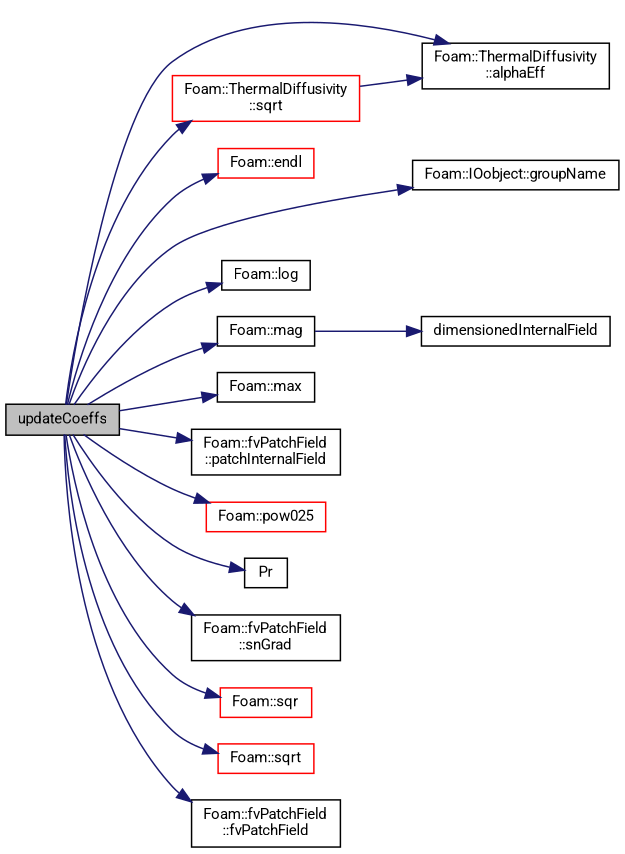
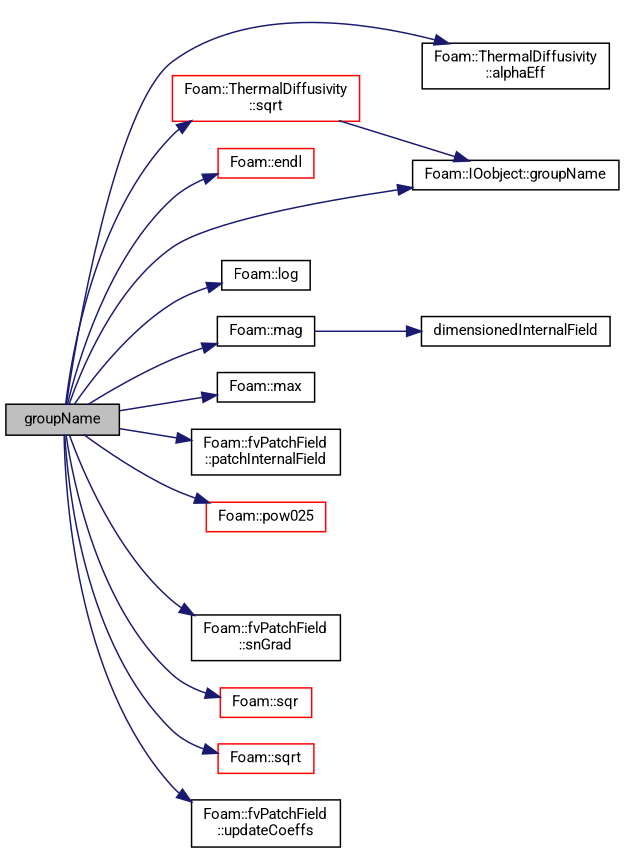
edge "Foam::ThermalDiffusivity ::sqrt" -> "Foam::ThermalDiffusivity ::alphaEff": now "Foam::ThermalDiffusivity ::sqrt" -> "Foam::IOobject::groupName"
node "updateCoeffs": label "updateCoeffs" -> "groupName"
node "Pr": removed
node "Foam::fvPatchField ::fvPatchField": label "Foam::fvPatchField ::fvPatchField" -> "Foam::fvPatchField ::updateCoeffs"
